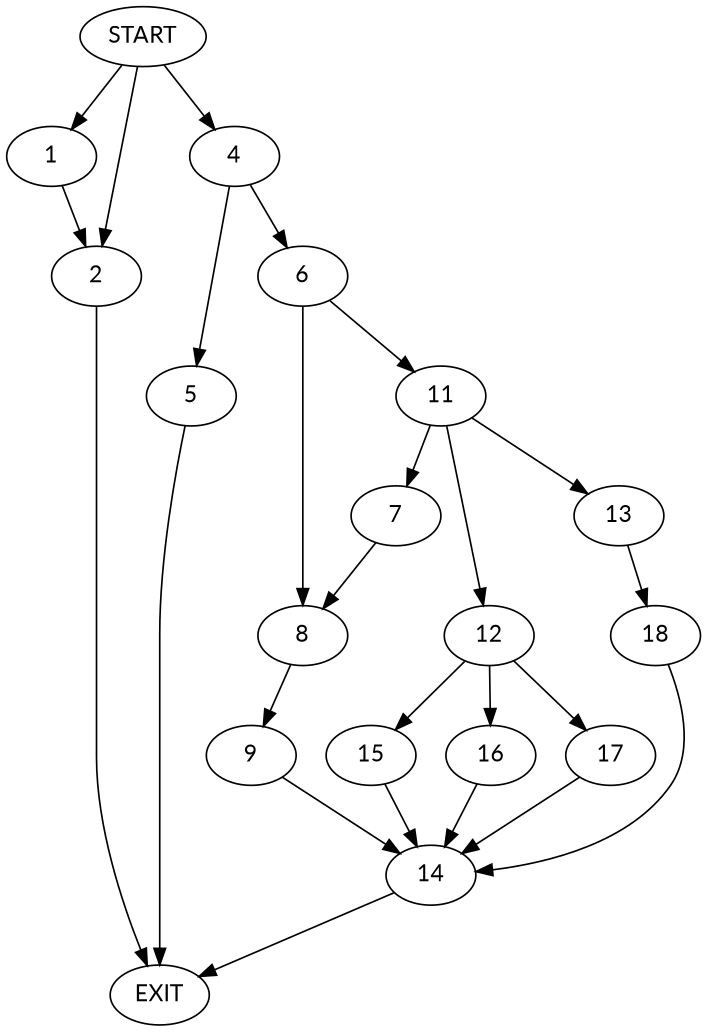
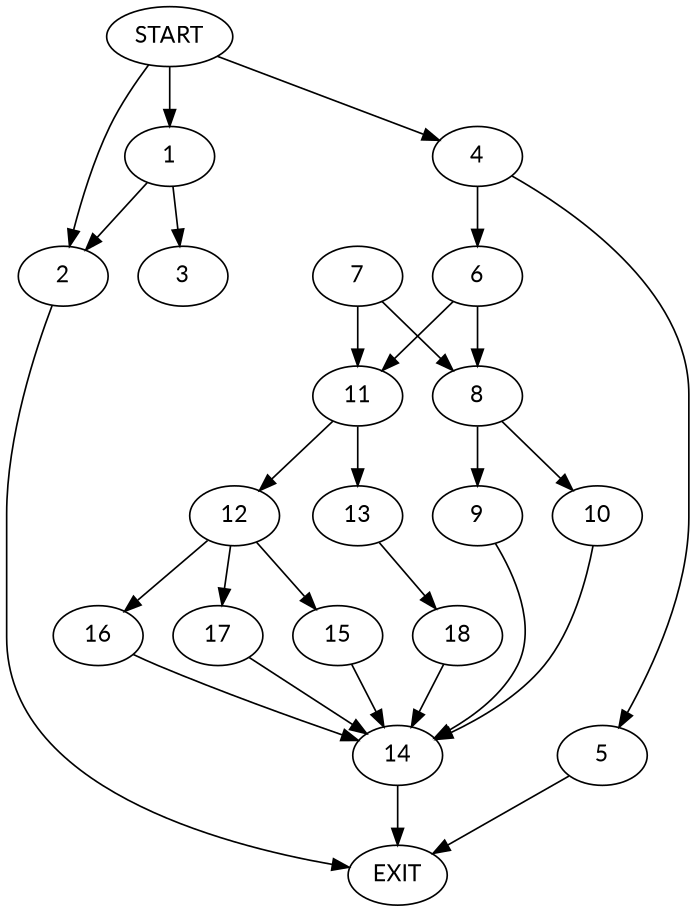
node "3": added
edge "11" -> "7": reversed
node "10": added
